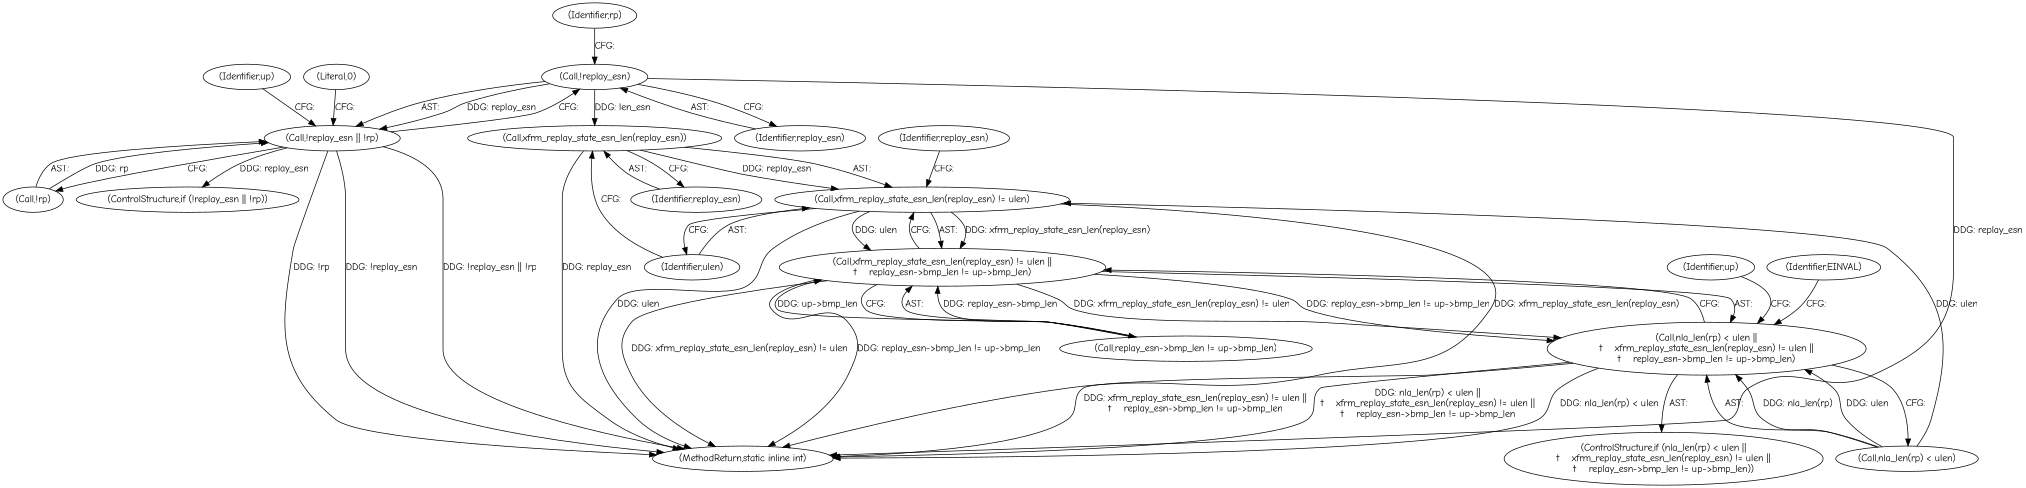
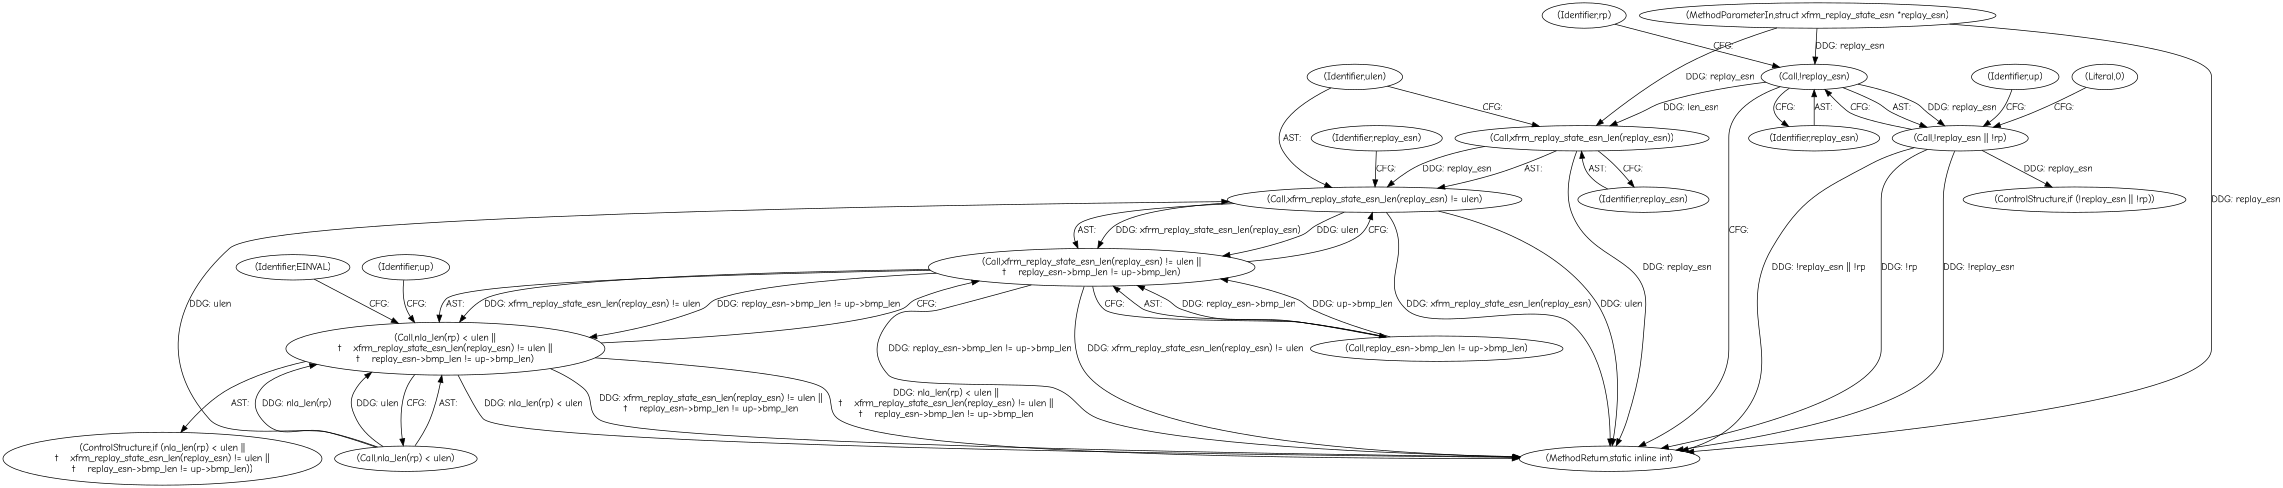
node "(MethodParameterIn,struct xfrm_replay_state_esn *replay_esn)": added
node "(Call,!rp)": removed
edge "(Call,xfrm_replay_state_esn_len(replay_esn) != ulen)" -> "(Identifier,ulen)": removed, label "CFG:"
edge "(Call,!replay_esn)" -> "(MethodReturn,static inline int)": label "DDG: replay_esn" -> "CFG: "
